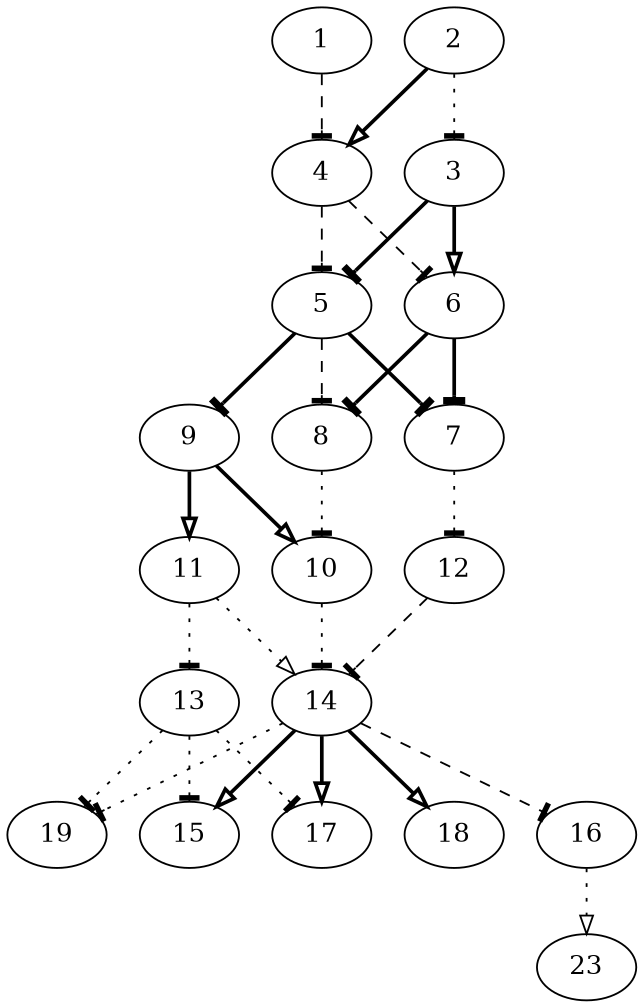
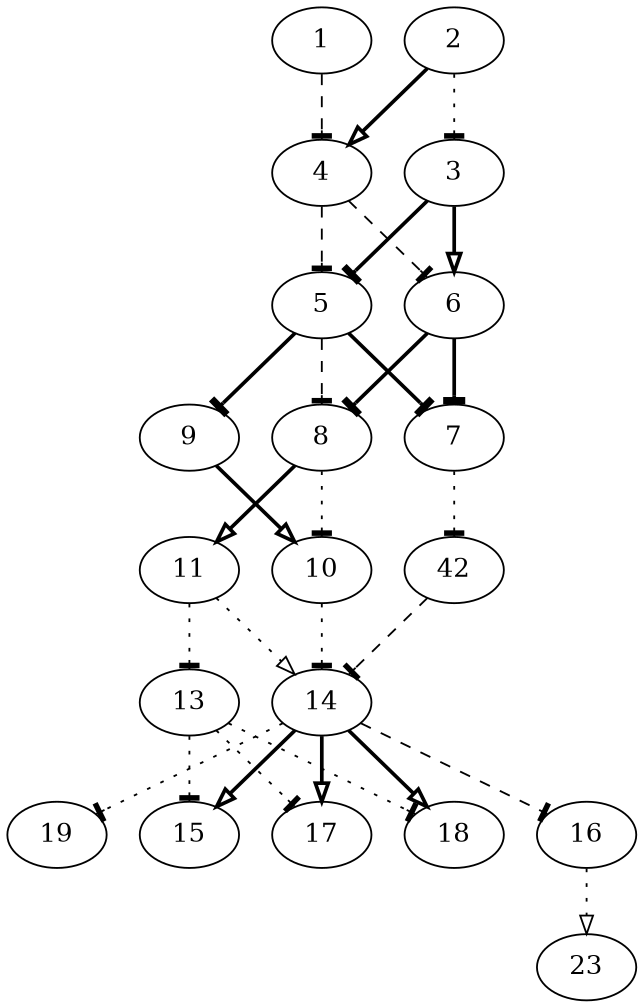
edge "9" -> "11": now "8" -> "11"
node "12": label "12" -> "42"
edge "13" -> "19": now "13" -> "18"
